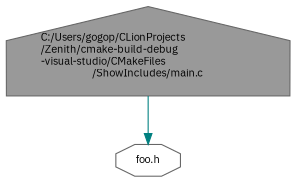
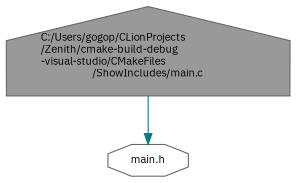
node "foo.h": label "foo.h" -> "main.h"
